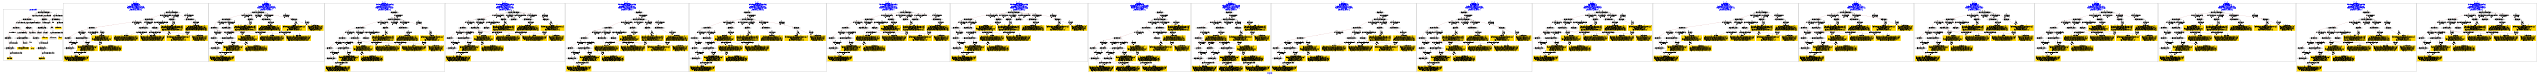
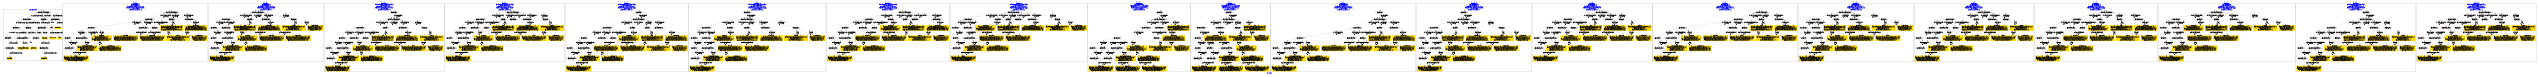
node "Dated_URI": label "Dated_URI" -> "Actor_URI"
node "Medium_URI": fillcolor lightgray -> gold
node "Group": label "Group" -> "Attribution"
